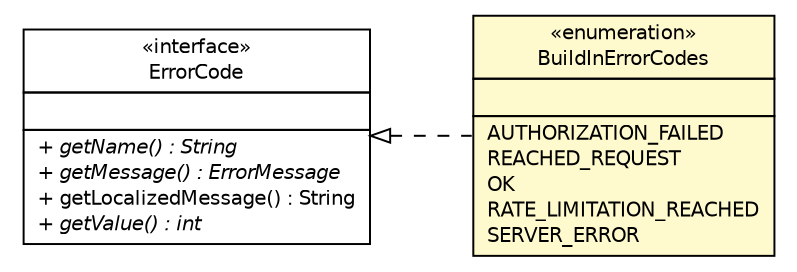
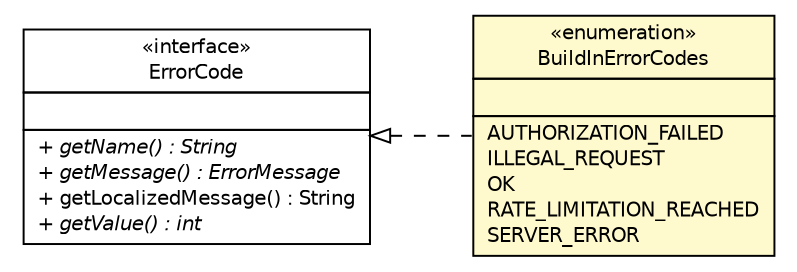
node "BuildInErrorCodes": text "REACHED_REQUEST" -> "ILLEGAL_REQUEST"
